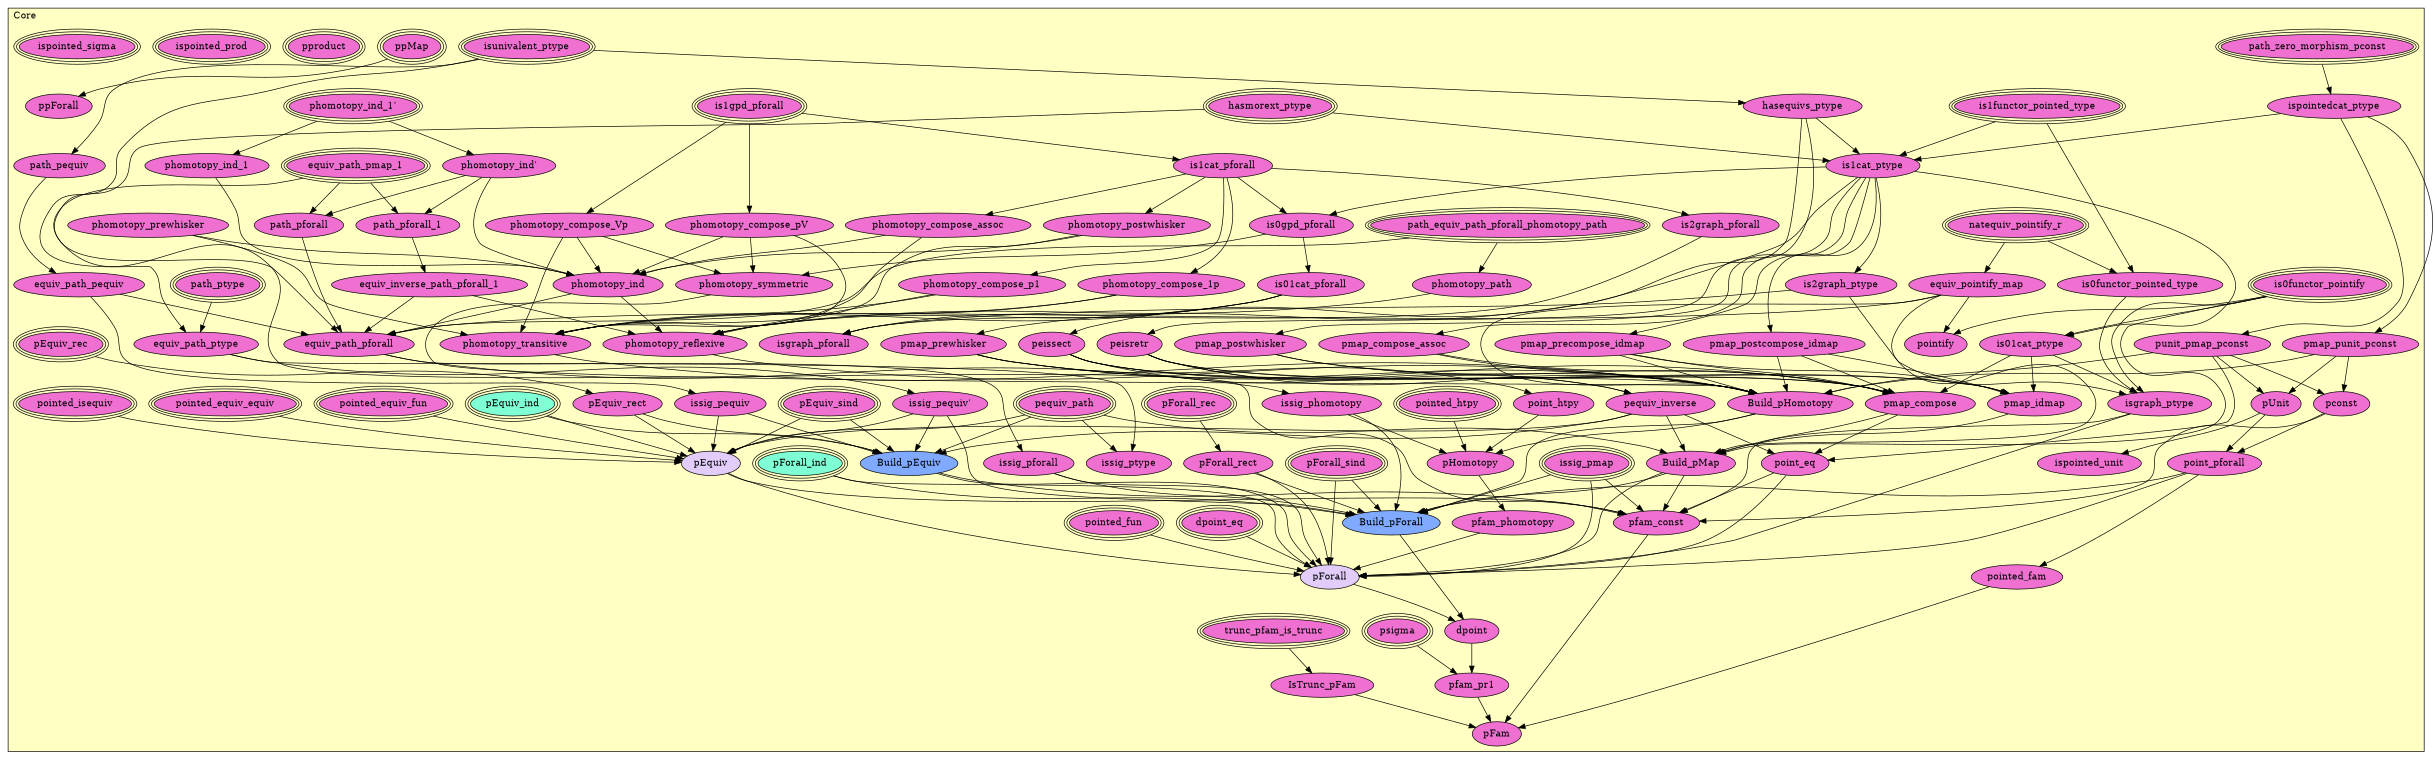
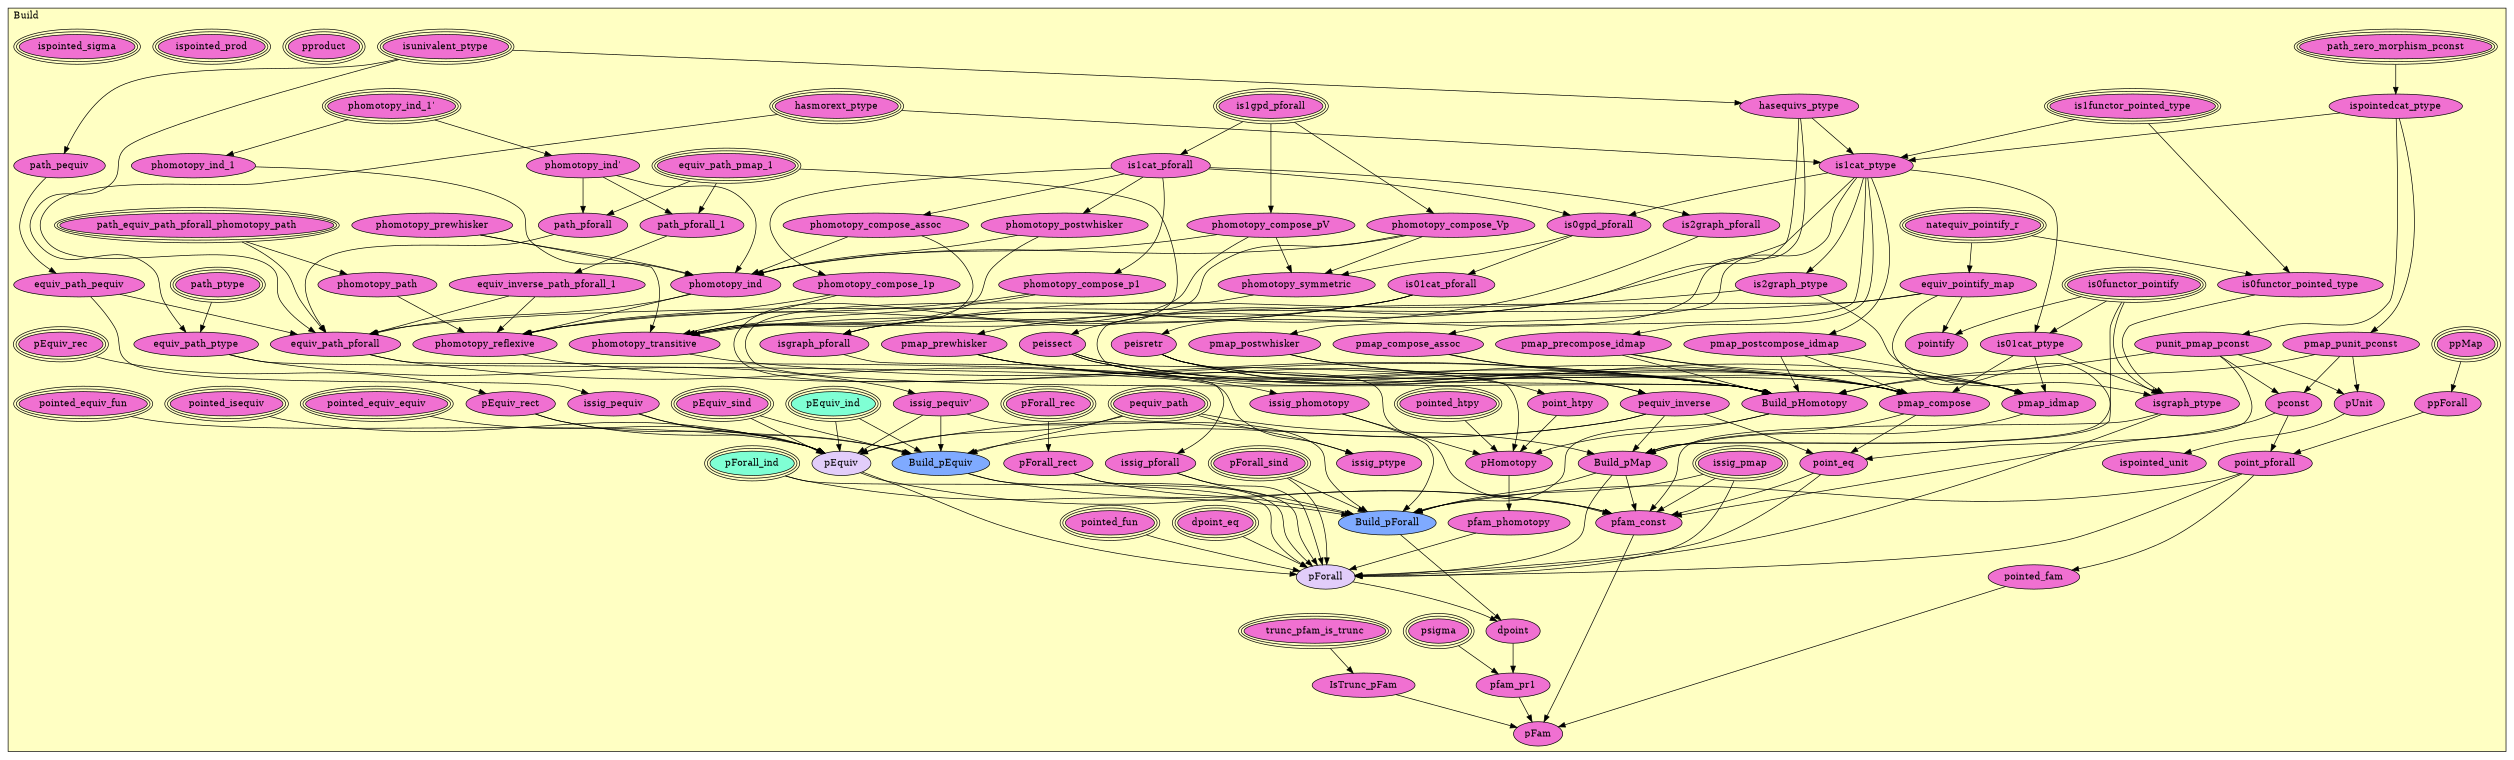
cluster "Core": label "Core" -> "Build"
edge "isgraph_pforall" -> "pHomotopy": added
edge "pUnit" -> "point_pforall": now "ppForall" -> "point_pforall"
